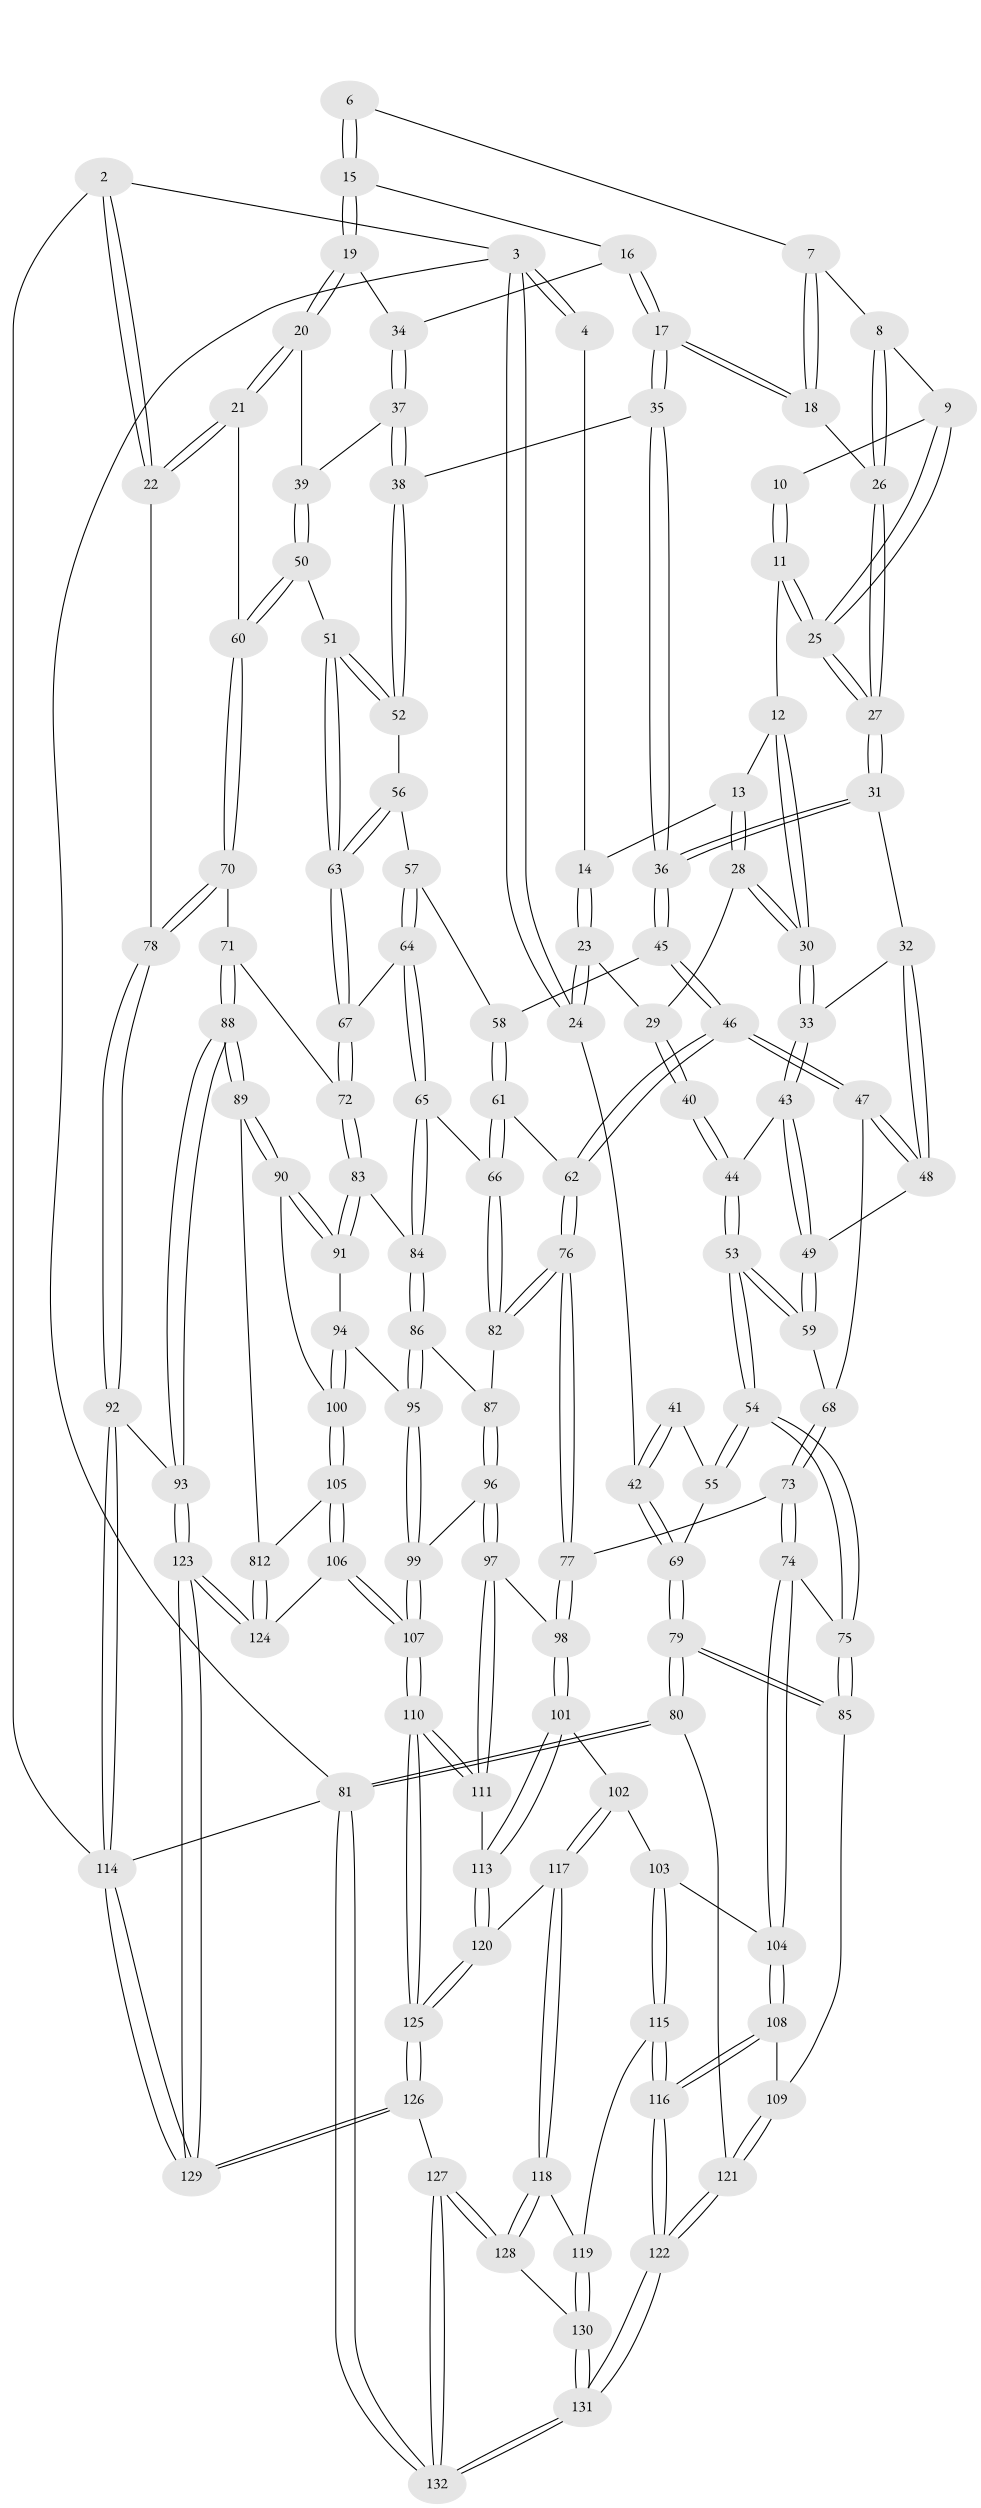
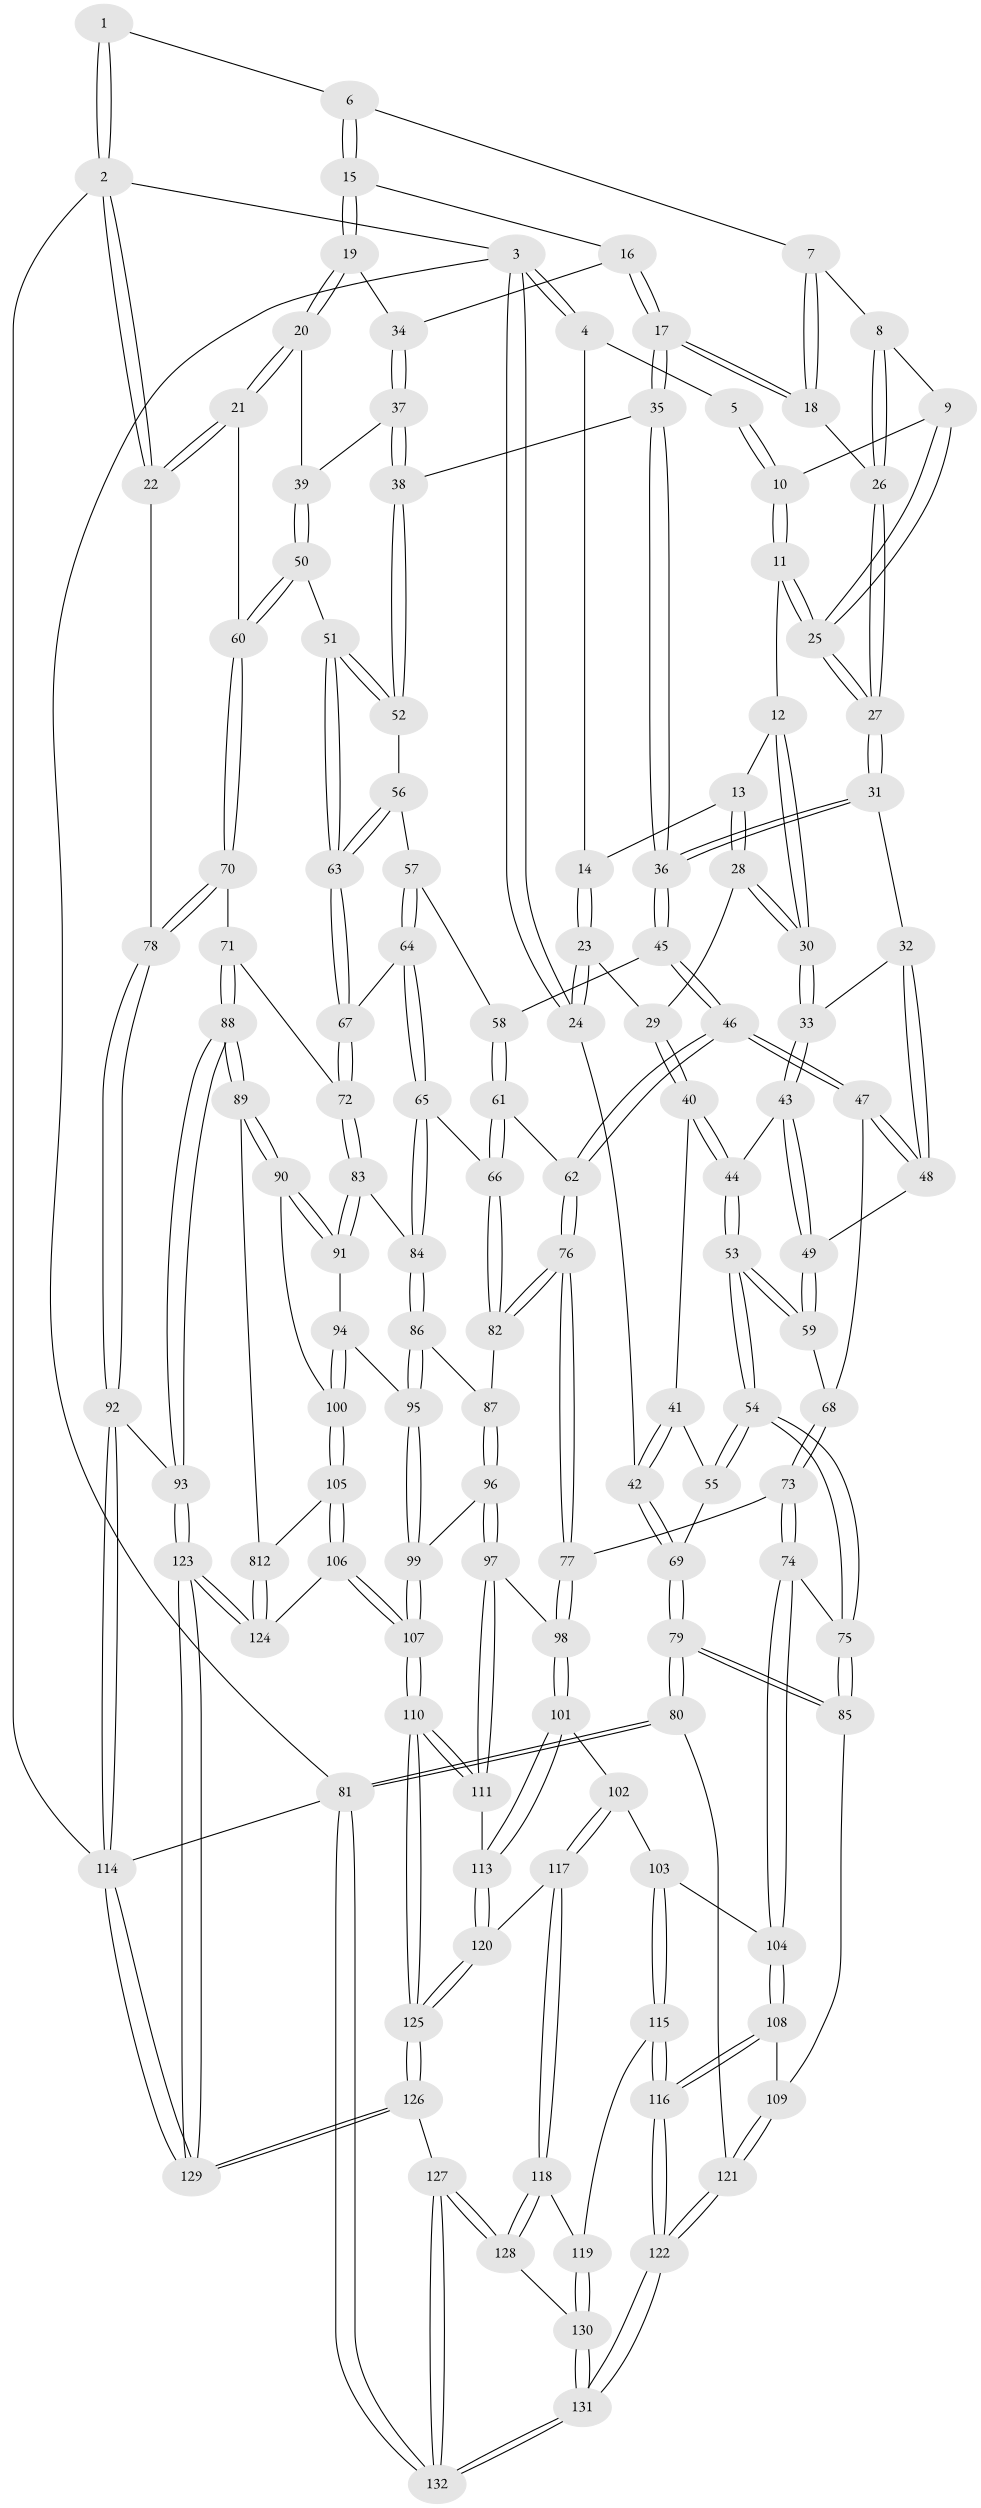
node "1": added
node "5": added
edge "40" -- "41": added
